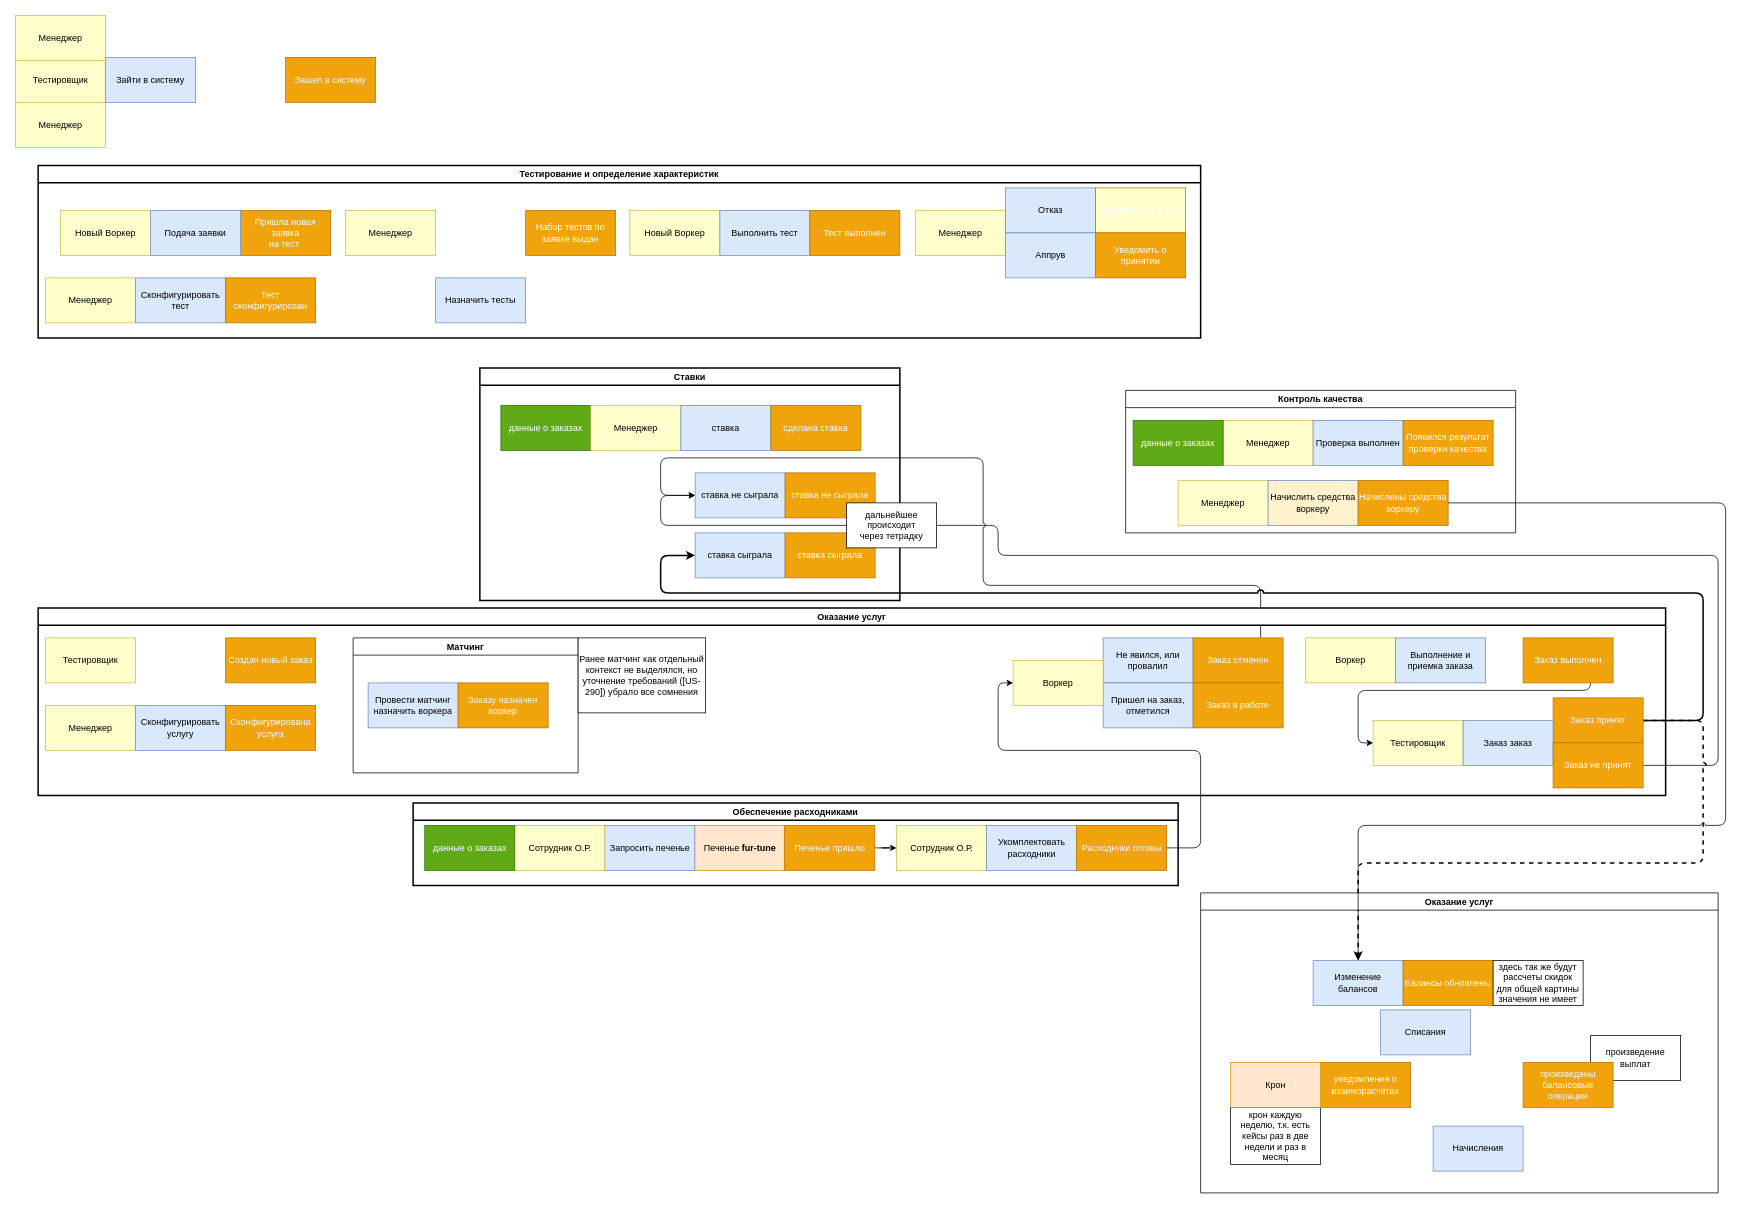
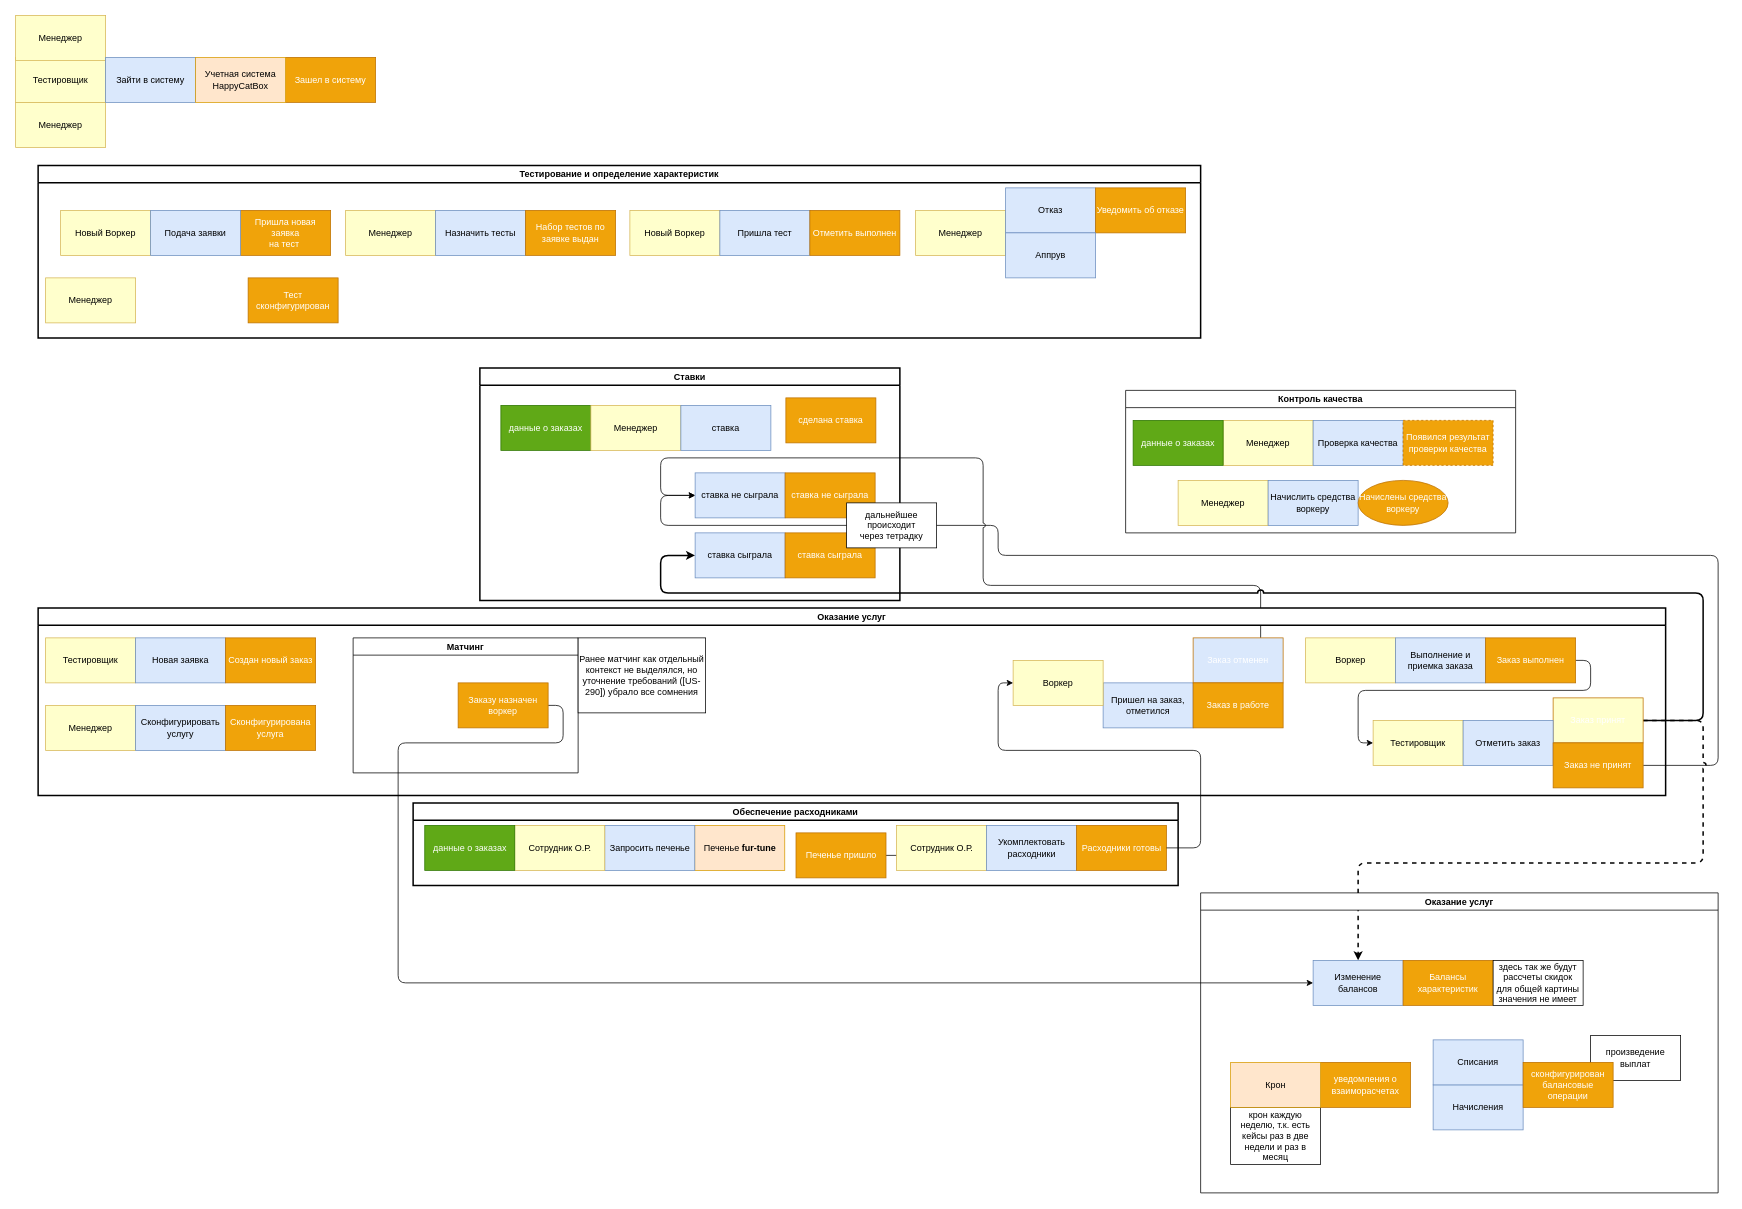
node "Учетная система HappyCatBox": added
node "Уведомить об отказе": fillcolor #ffffcc -> #f0a30a
node "Выполнить тест": label "Выполнить тест" -> "Пришла тест"
node "Тест выполнен": label "Тест выполнен" -> "Отметить выполнен"
node "Уведомить о принятии": removed
node "Сконфигурировать тест": removed
node "Тест сконфигурирован": moved (270, 300) -> (293, 300)
node "Назначить тесты": moved (480, 300) -> (480, 233)
node "сделана ставка": moved (816, 428) -> (831, 420)
node "Проверка выполнен": label "Проверка выполнен" -> "Проверка качества"
node "Появился результат проверки качества": style solid -> dashed
node "Начислить средства воркеру": fillcolor #fff2cc -> #dae8fc
node "Начислены средства воркеру": shape rectangle -> ellipse
edge "Начислены средства воркеру" -> "Изменение балансов": removed
node "Новая заявка": added
node "Не явился, или провалил": removed
node "Заказ отменен": fillcolor #f0a30a -> #dae8fc
node "Заказ выполнен": moved (1568, 660) -> (1530, 660)
node "Провести матчинг назначить воркера": removed
edge "Заказу назначен воркер" -> "Изменение балансов": added
node "Заказ принят": fillcolor #f0a30a -> #ffffcc
node "Заказ заказ": label "Заказ заказ" -> "Отметить заказ"
node "Печенье пришло": moved (830, 848) -> (841, 855)
node "Балансы обновлены": label "Балансы обновлены" -> "Балансы характеристик"
node "Списания": moved (1425, 1032) -> (1478, 1062)
node "произведены балансовые операции": label "произведены балансовые операции" -> "сконфигурирован балансовые операции"
node "Начисления": moved (1478, 1149) -> (1478, 1107)
